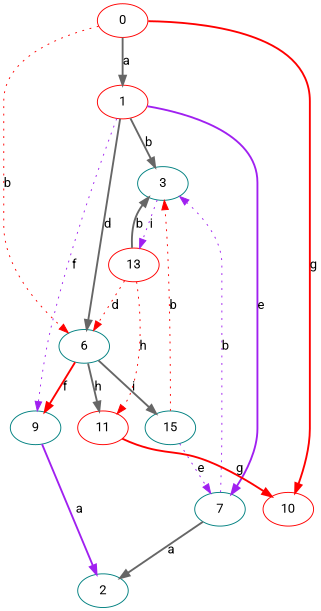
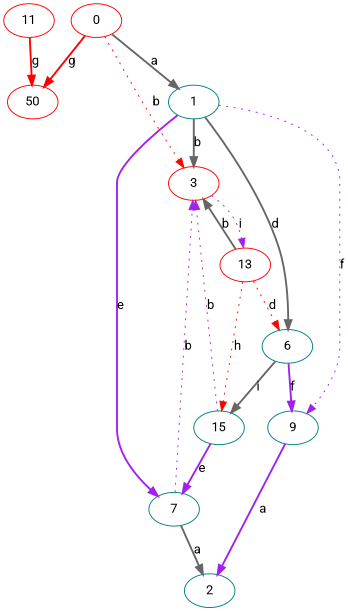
node "1": color red -> teal
edge "0" -> "6": now "0" -> "3"
node "3": color teal -> red
edge "15" -> "3": color red -> purple
edge "13" -> "11": now "13" -> "15"
edge "6" -> "9": color red -> purple
edge "6" -> "11": removed, label "h"
edge "15" -> "7": style dotted -> bold
node "10": label "10" -> "50"
